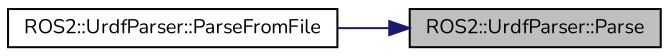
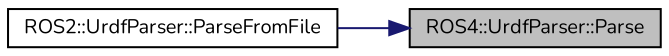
node "ROS2::UrdfParser::Parse": label "ROS2::UrdfParser::Parse" -> "ROS4::UrdfParser::Parse"
